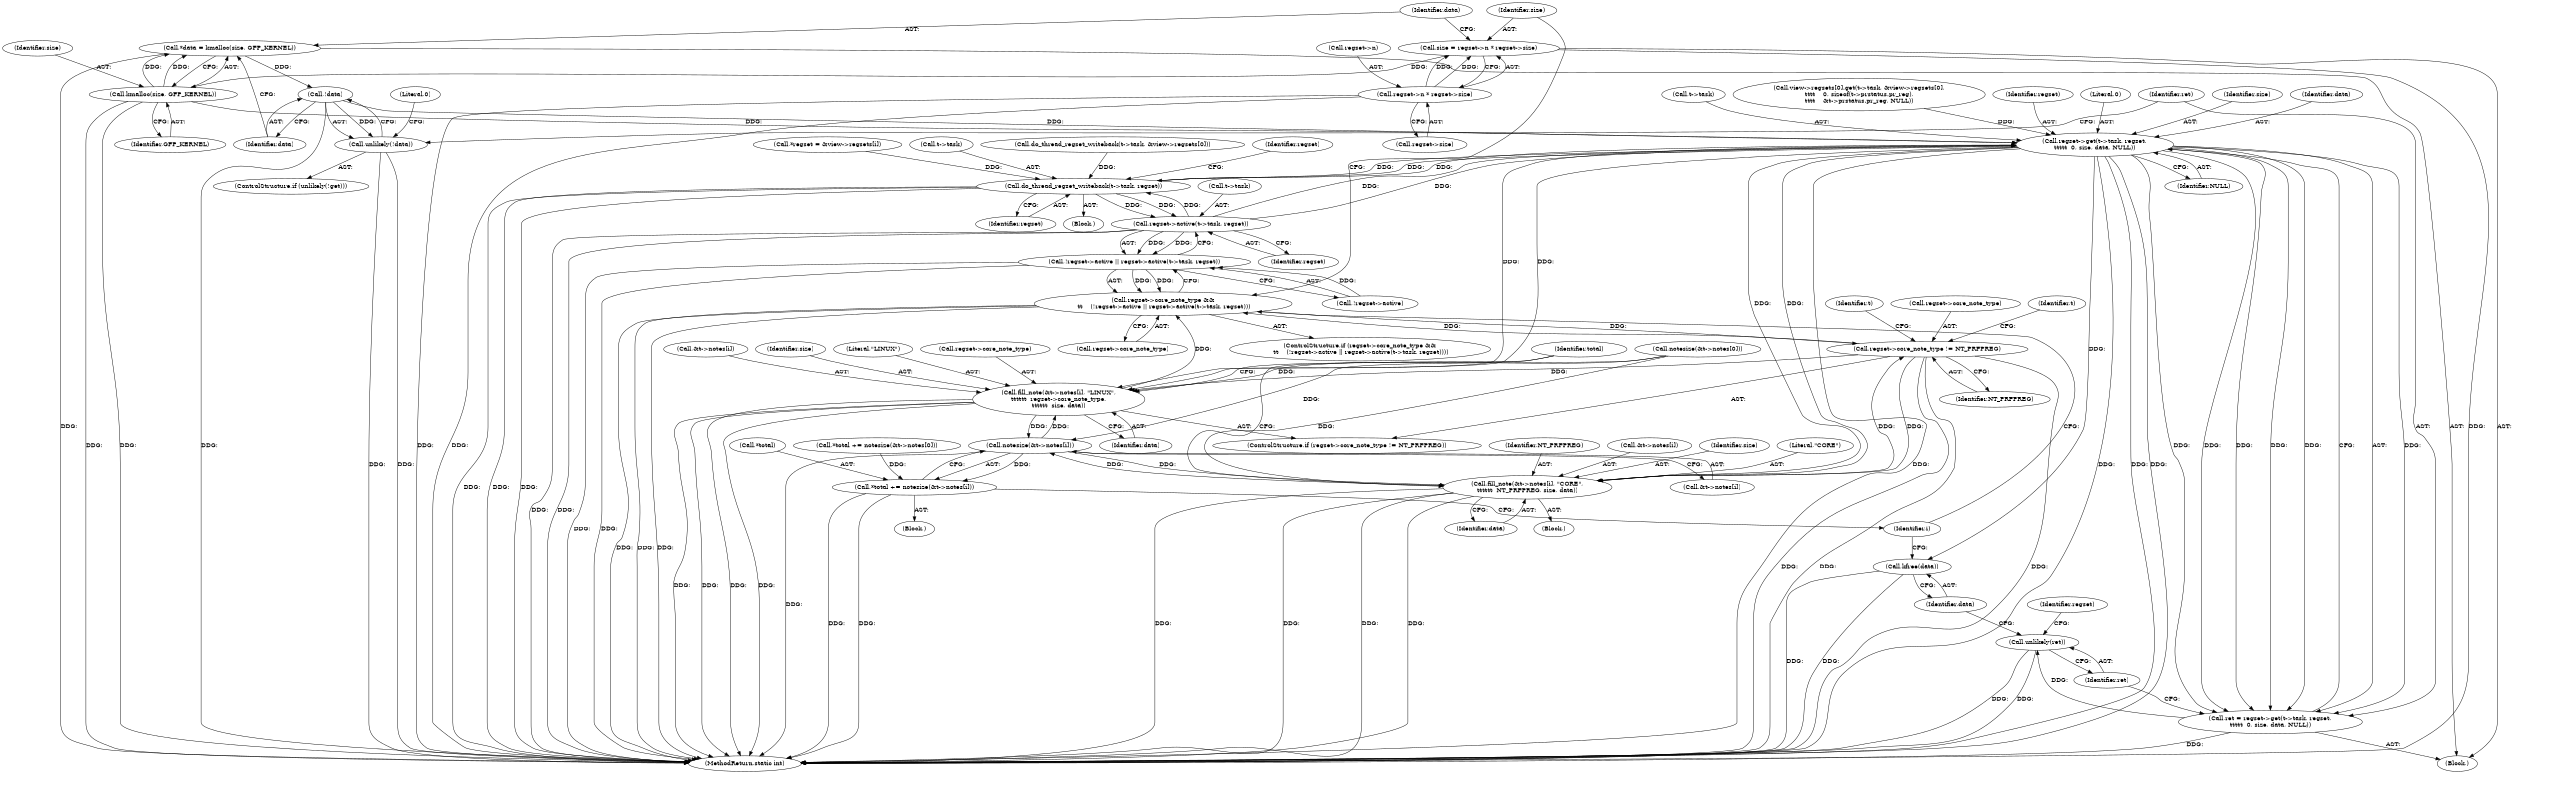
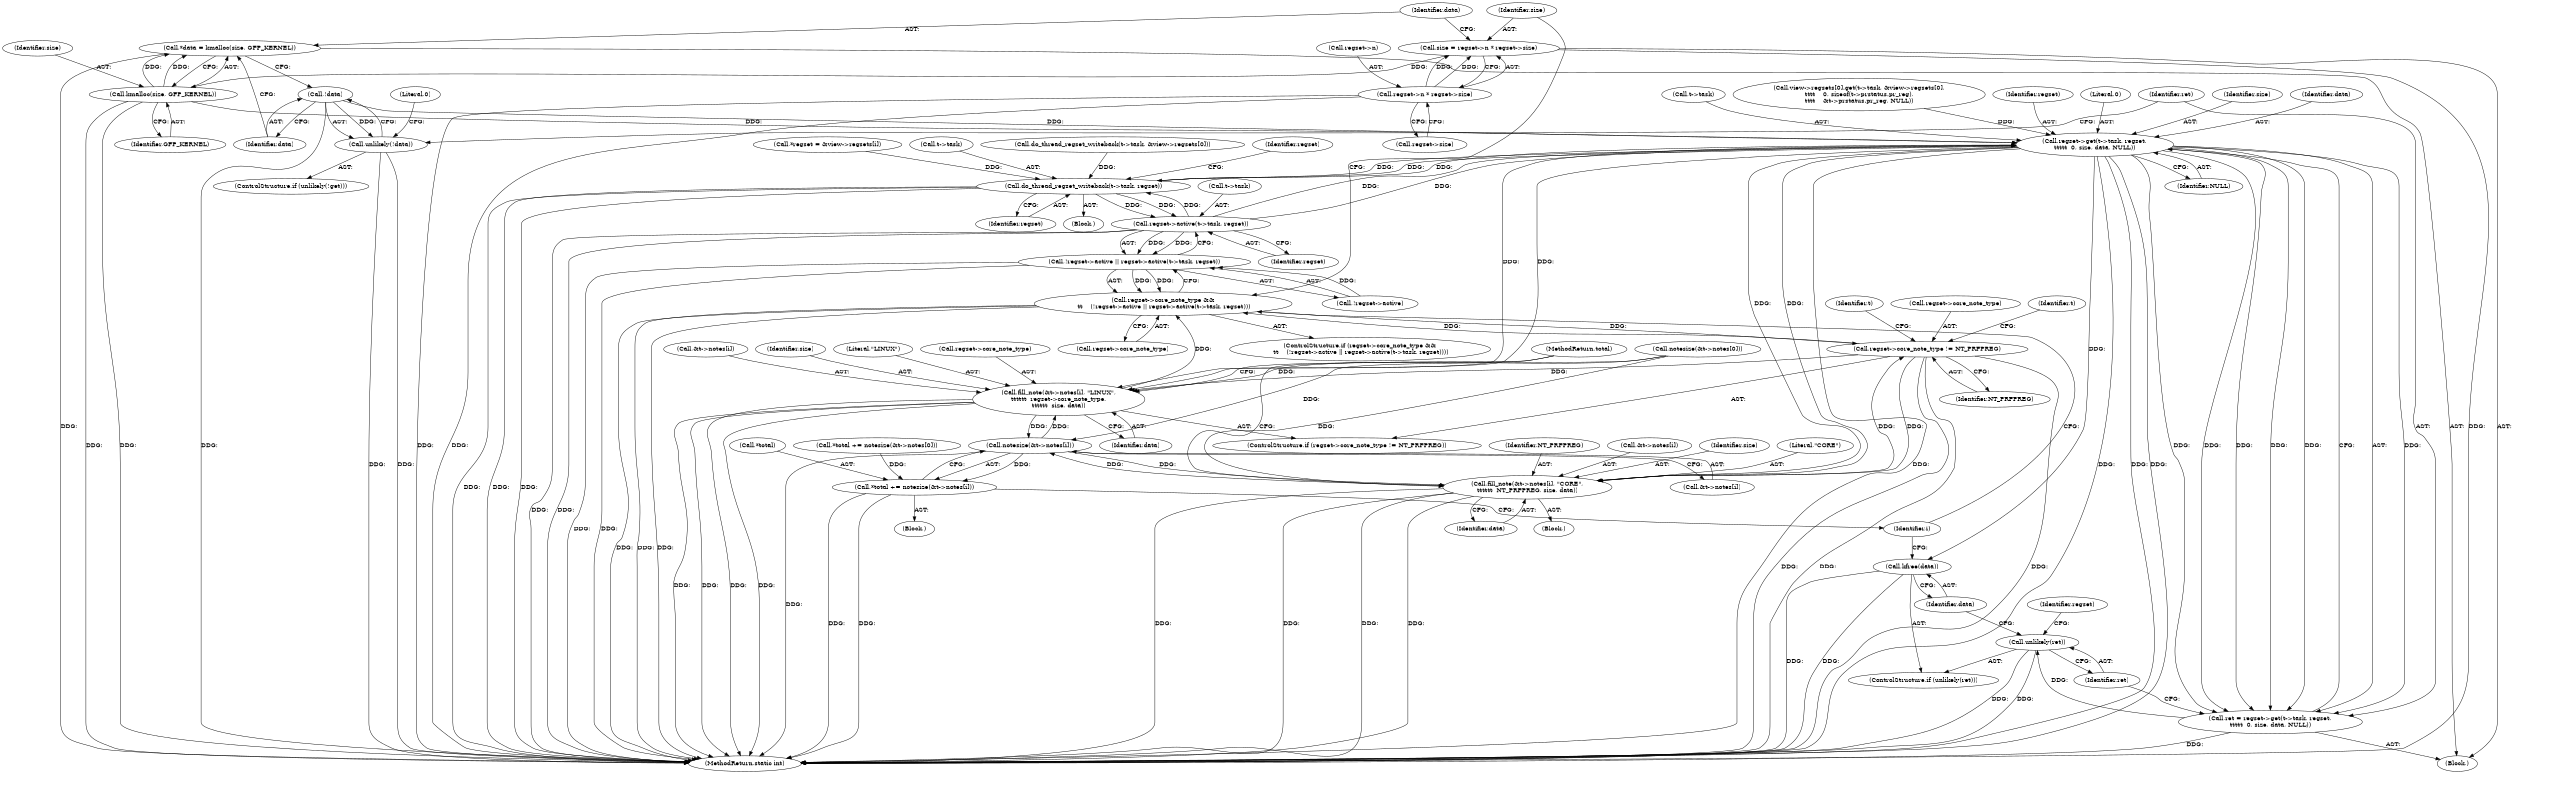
edge "(Call,*data = kmalloc(size, GFP_KERNEL))" -> "(Call,!data)": label "DDG: " -> "CFG: "
edge "(Call,regset->size)" -> "(Call,regset->n * regset->size)": label "AST: " -> "CFG: "
edge "(Call,!regset->active || regset->active(t->task, regset))" -> "(Call,!regset->active)": label "CFG: " -> "AST: "
node "(Identifier,total)": label "(Identifier,total)" -> "(MethodReturn,total)"
node "(ControlStructure,if (unlikely(ret)))": added
